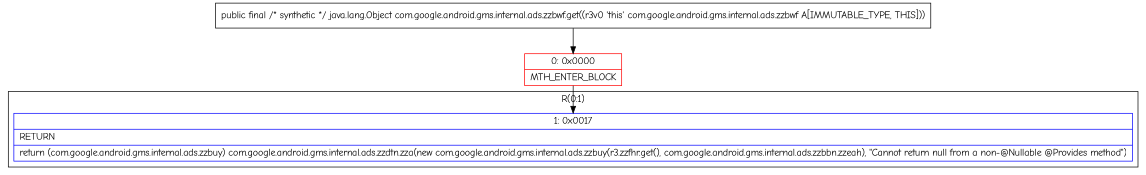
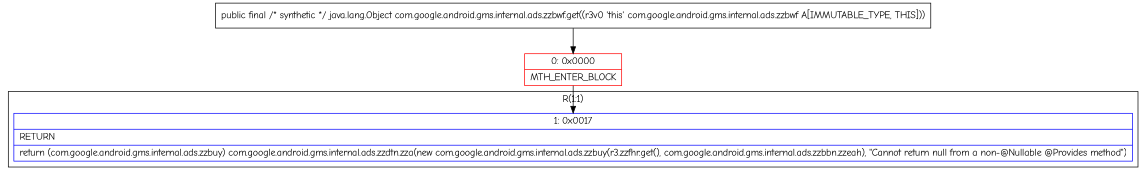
cluster "R(0:1)": label "R(0:1)" -> "R(1:1)"
